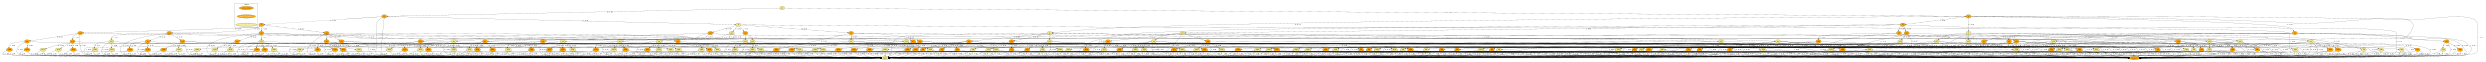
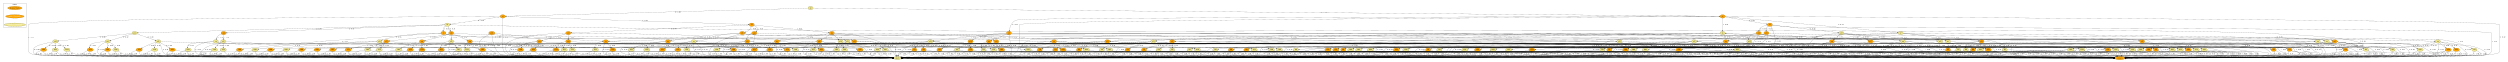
edge "s55" -> "s171": reversed
edge "s25" -> "recovery": added, label "1: 0.21"
